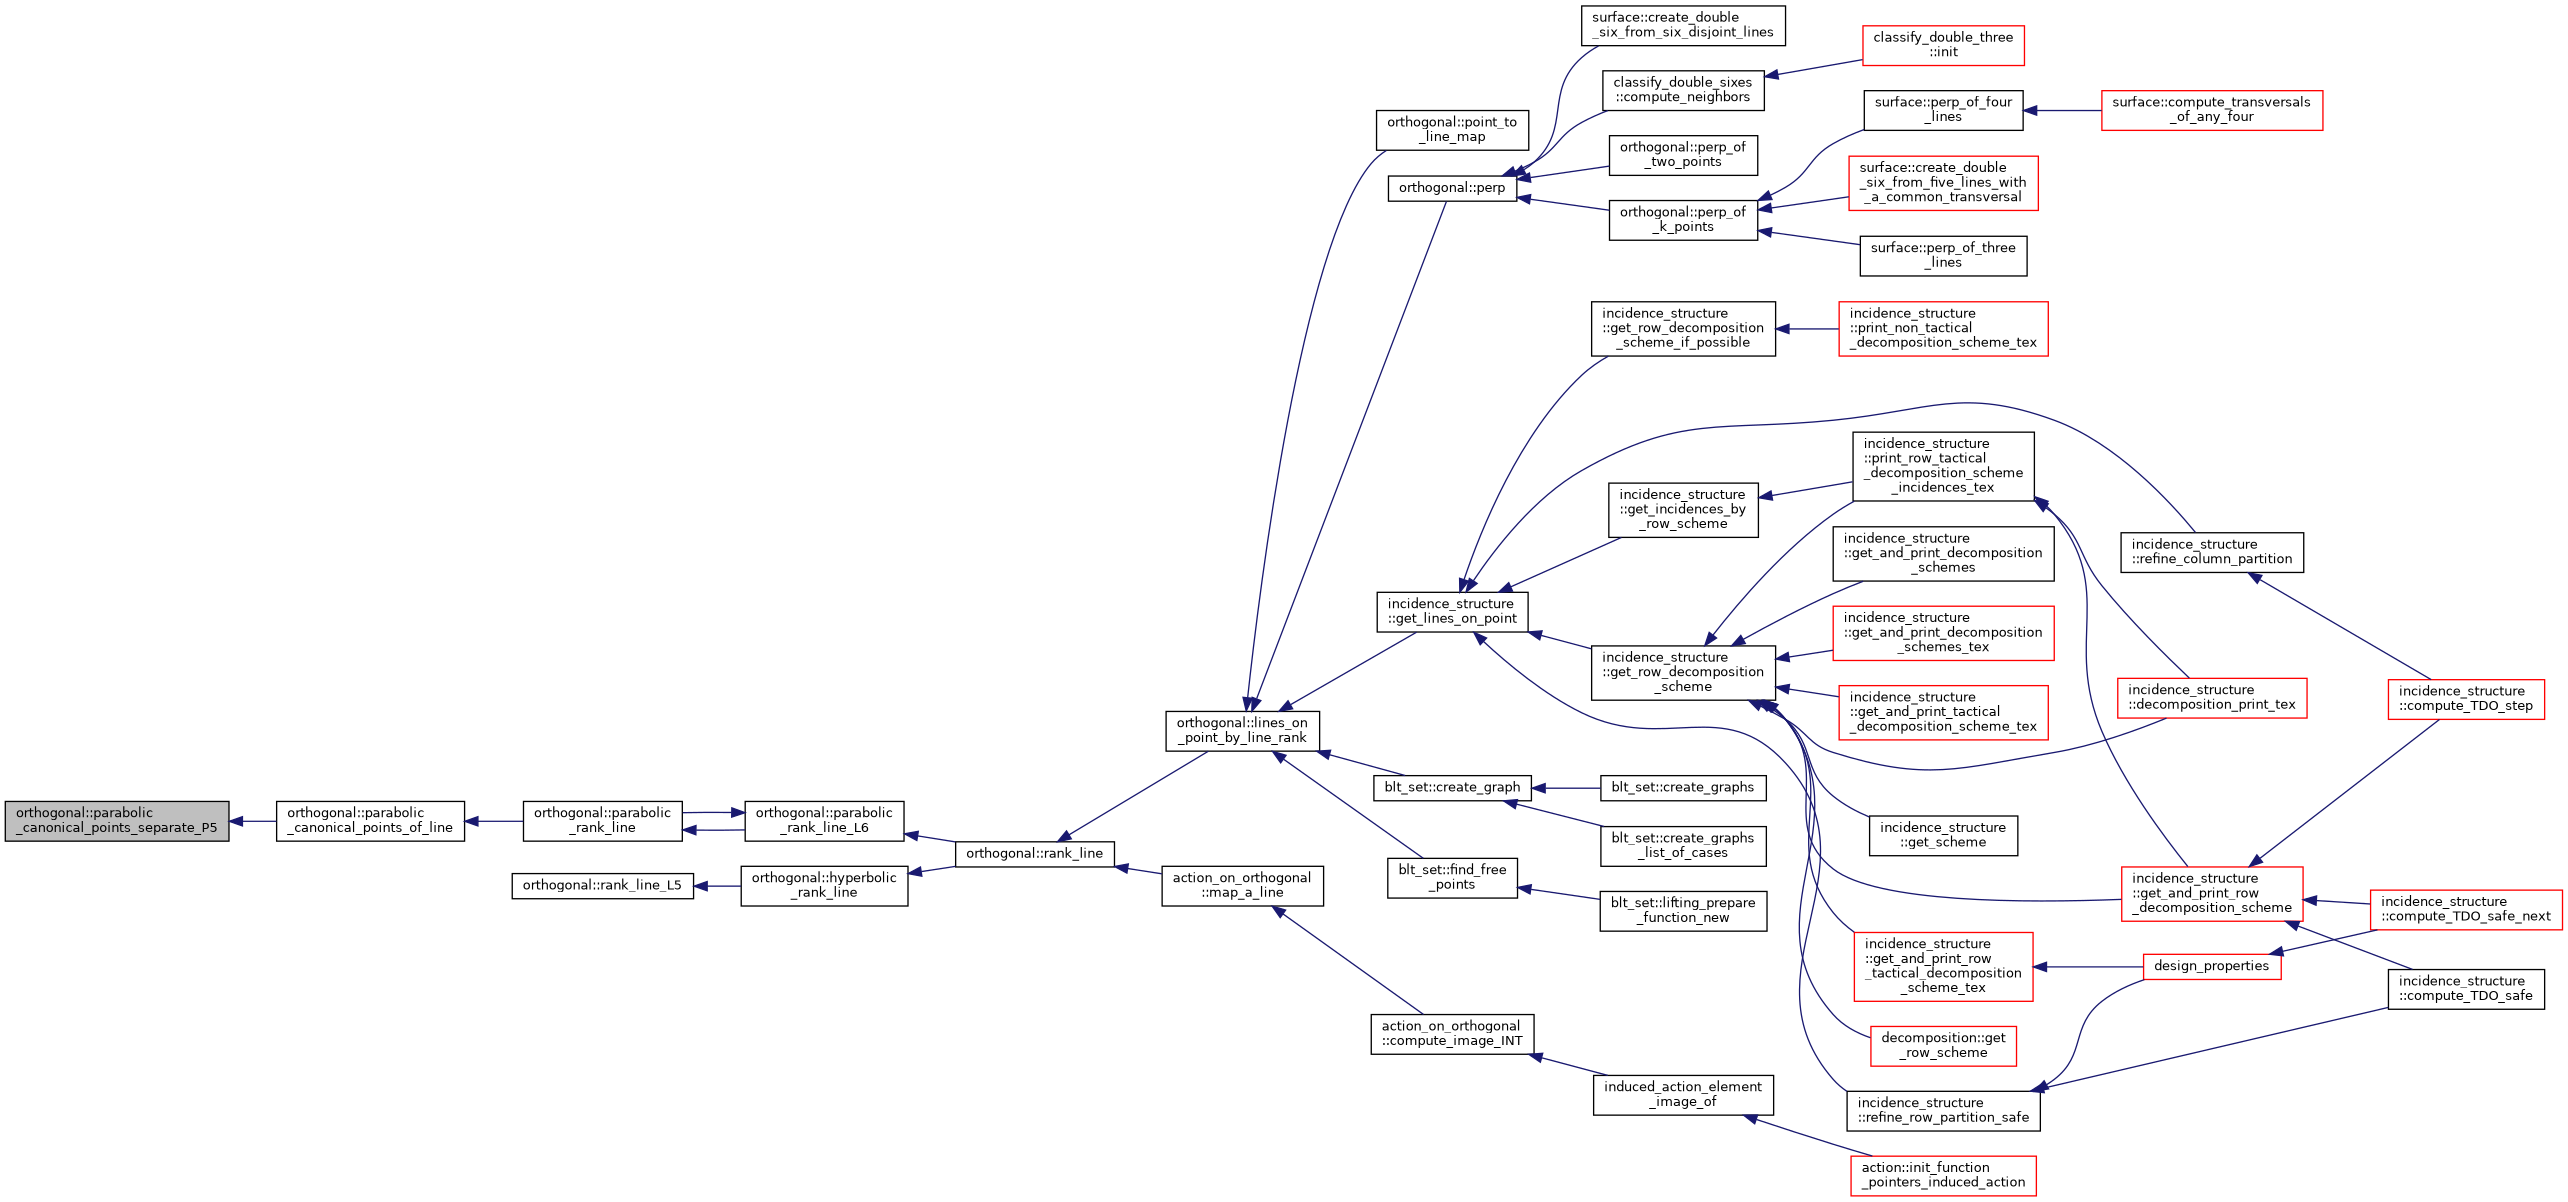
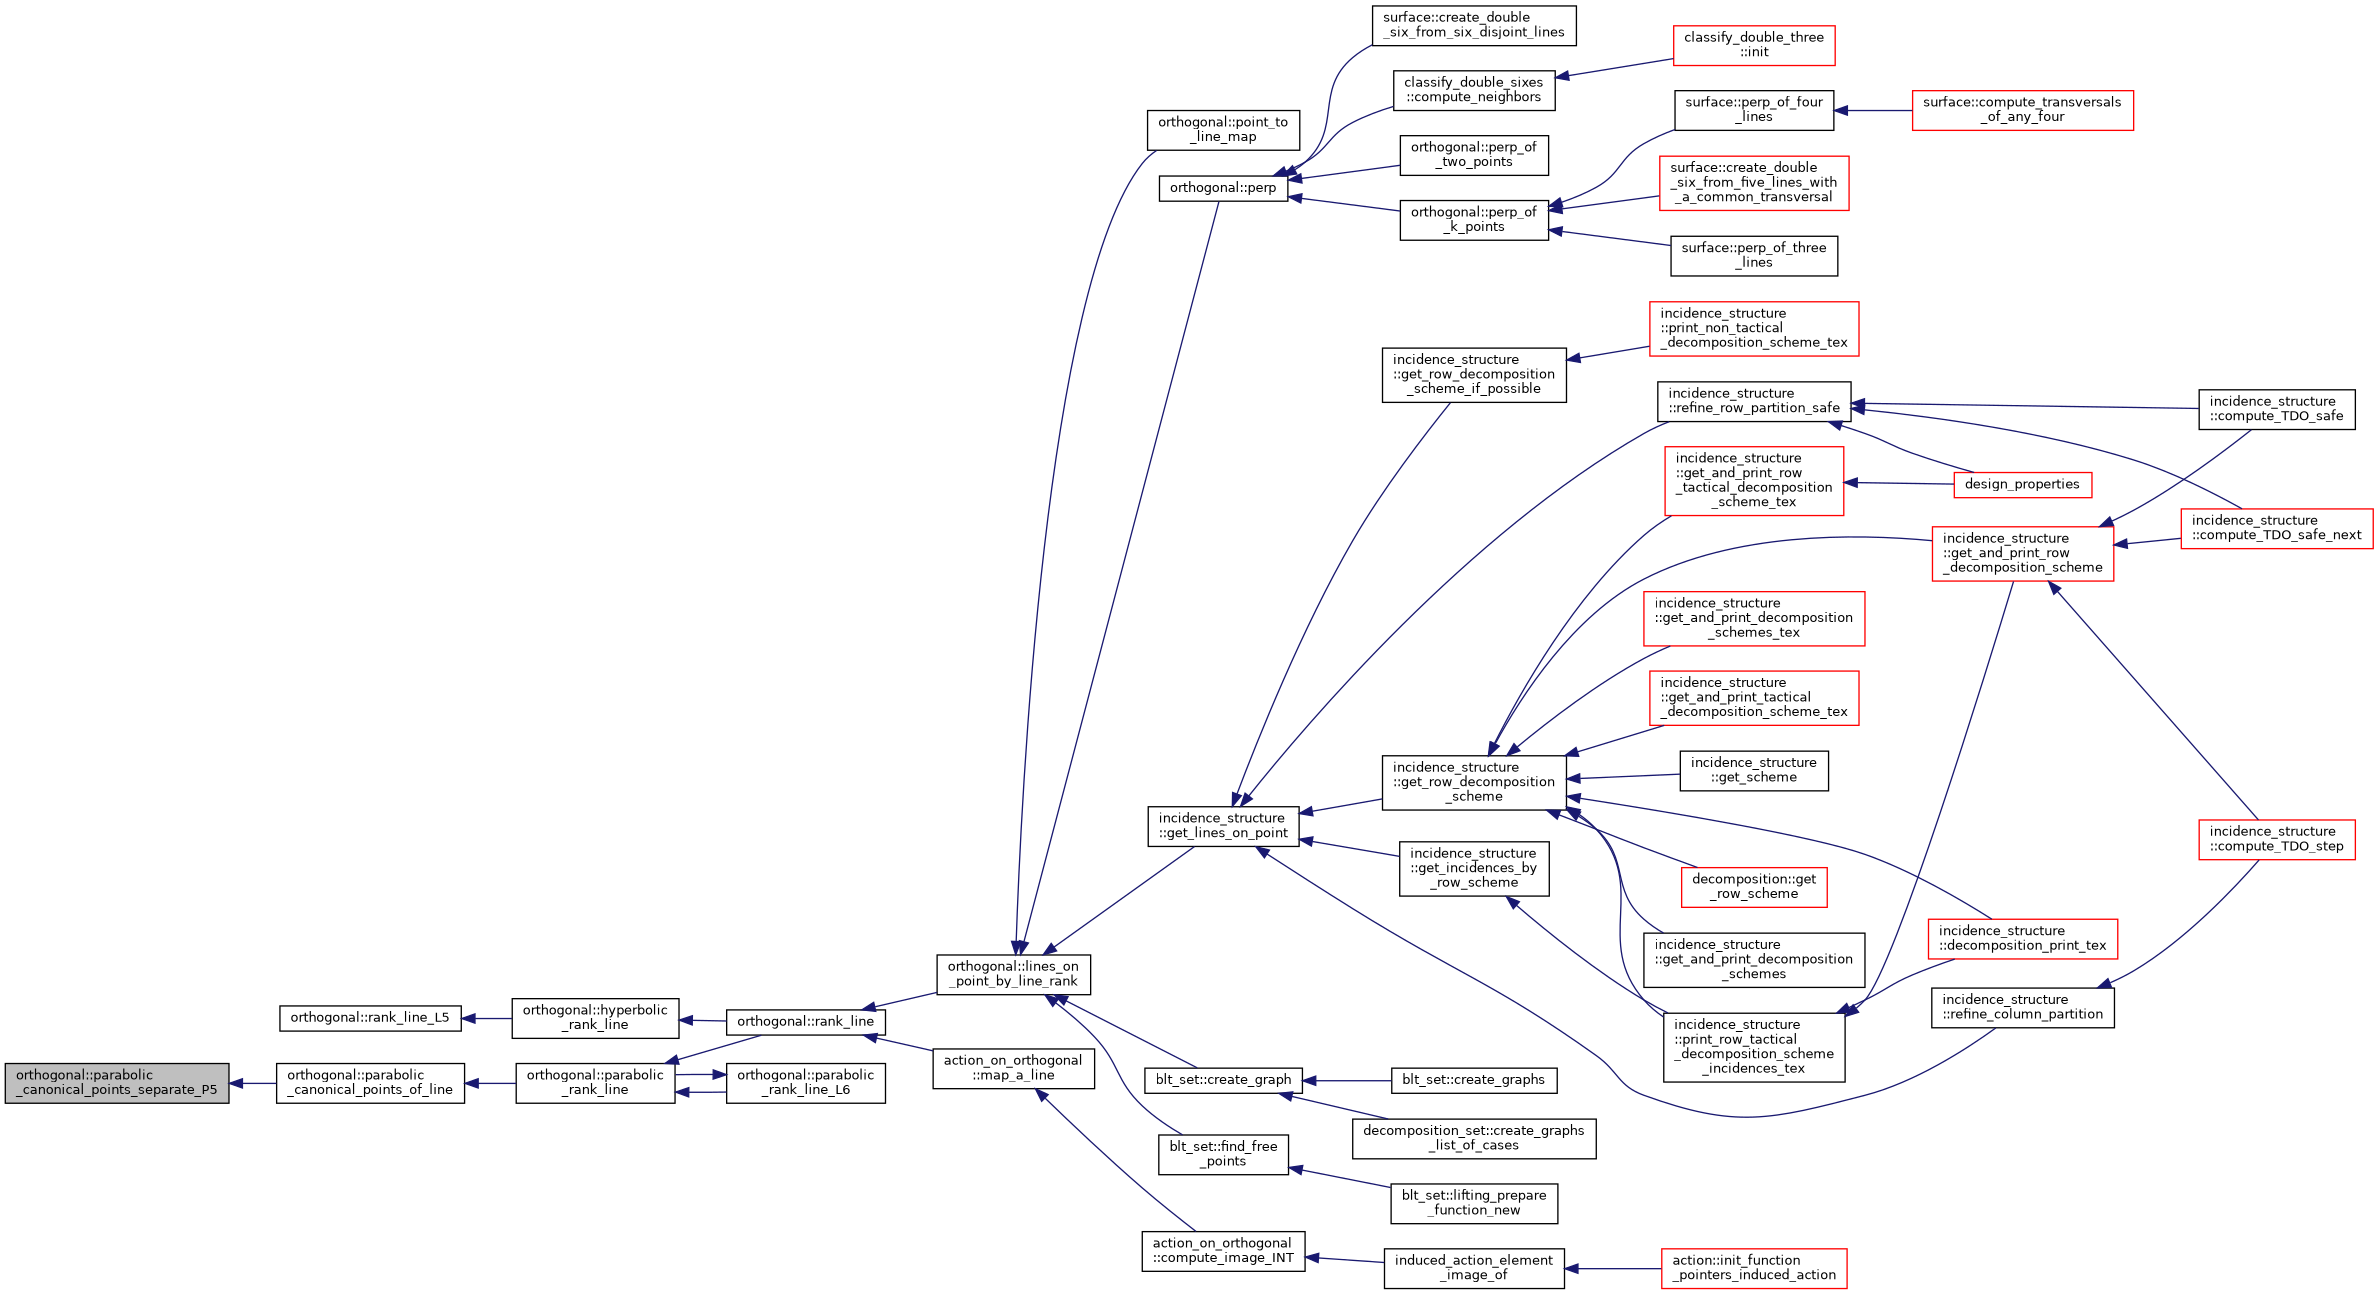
edge "orthogonal::rank_line" -> "orthogonal::parabolic _rank_line_L6": now "orthogonal::rank_line" -> "orthogonal::parabolic _rank_line"
node "blt_set::create_graphs _list_of_cases": label "blt_set::create_graphs _list_of_cases" -> "decomposition_set::create_graphs _list_of_cases"
edge "incidence_structure ::compute_TDO_safe_next" -> "design_properties": now "incidence_structure ::compute_TDO_safe_next" -> "incidence_structure ::refine_row_partition_safe"
